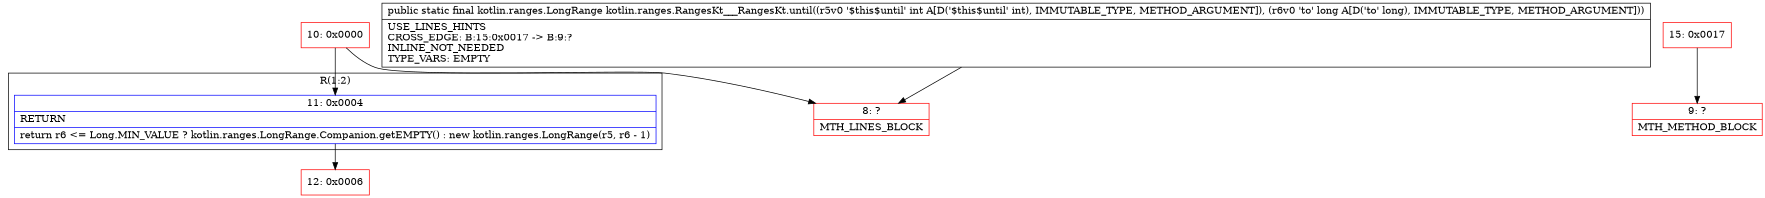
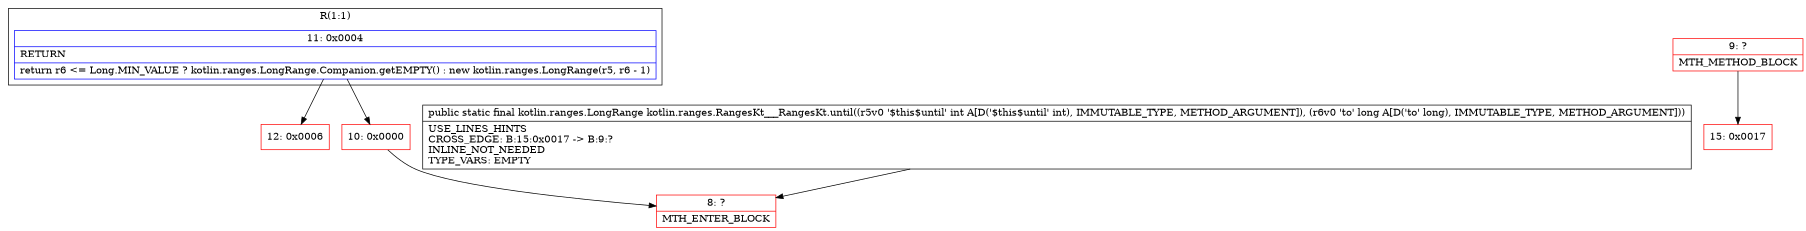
edge "10: 0x0000" -> "11: 0x0004": reversed
edge "15: 0x0017" -> "9: ?": reversed
cluster "R(1:2)": label "R(1:2)" -> "R(1:1)"
node "8: ?": text "MTH_LINES_BLOCK" -> "MTH_ENTER_BLOCK"
